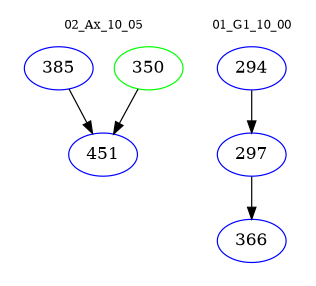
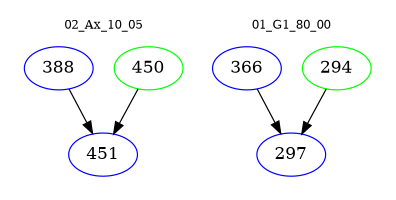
cluster "01_G1_10_00": label "01_G1_10_00" -> "01_G1_80_00"
node "385": label "385" -> "388"
node "350": label "350" -> "450"
node "294": color blue -> green
edge "297" -> "366": reversed
